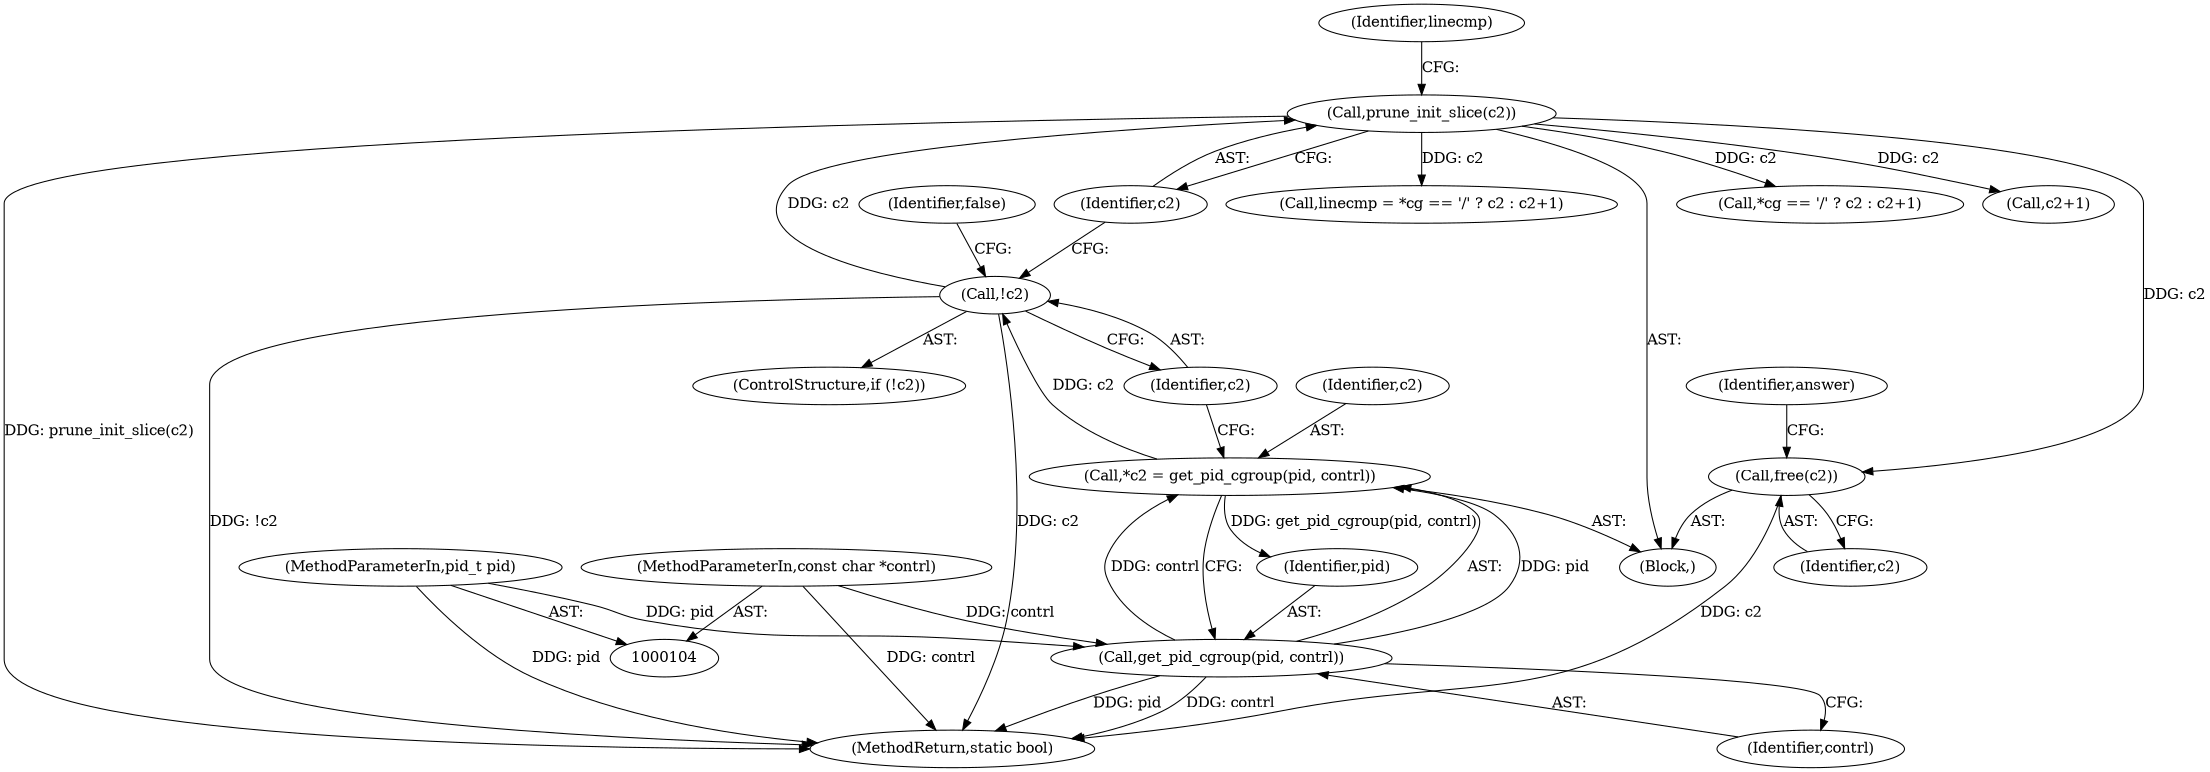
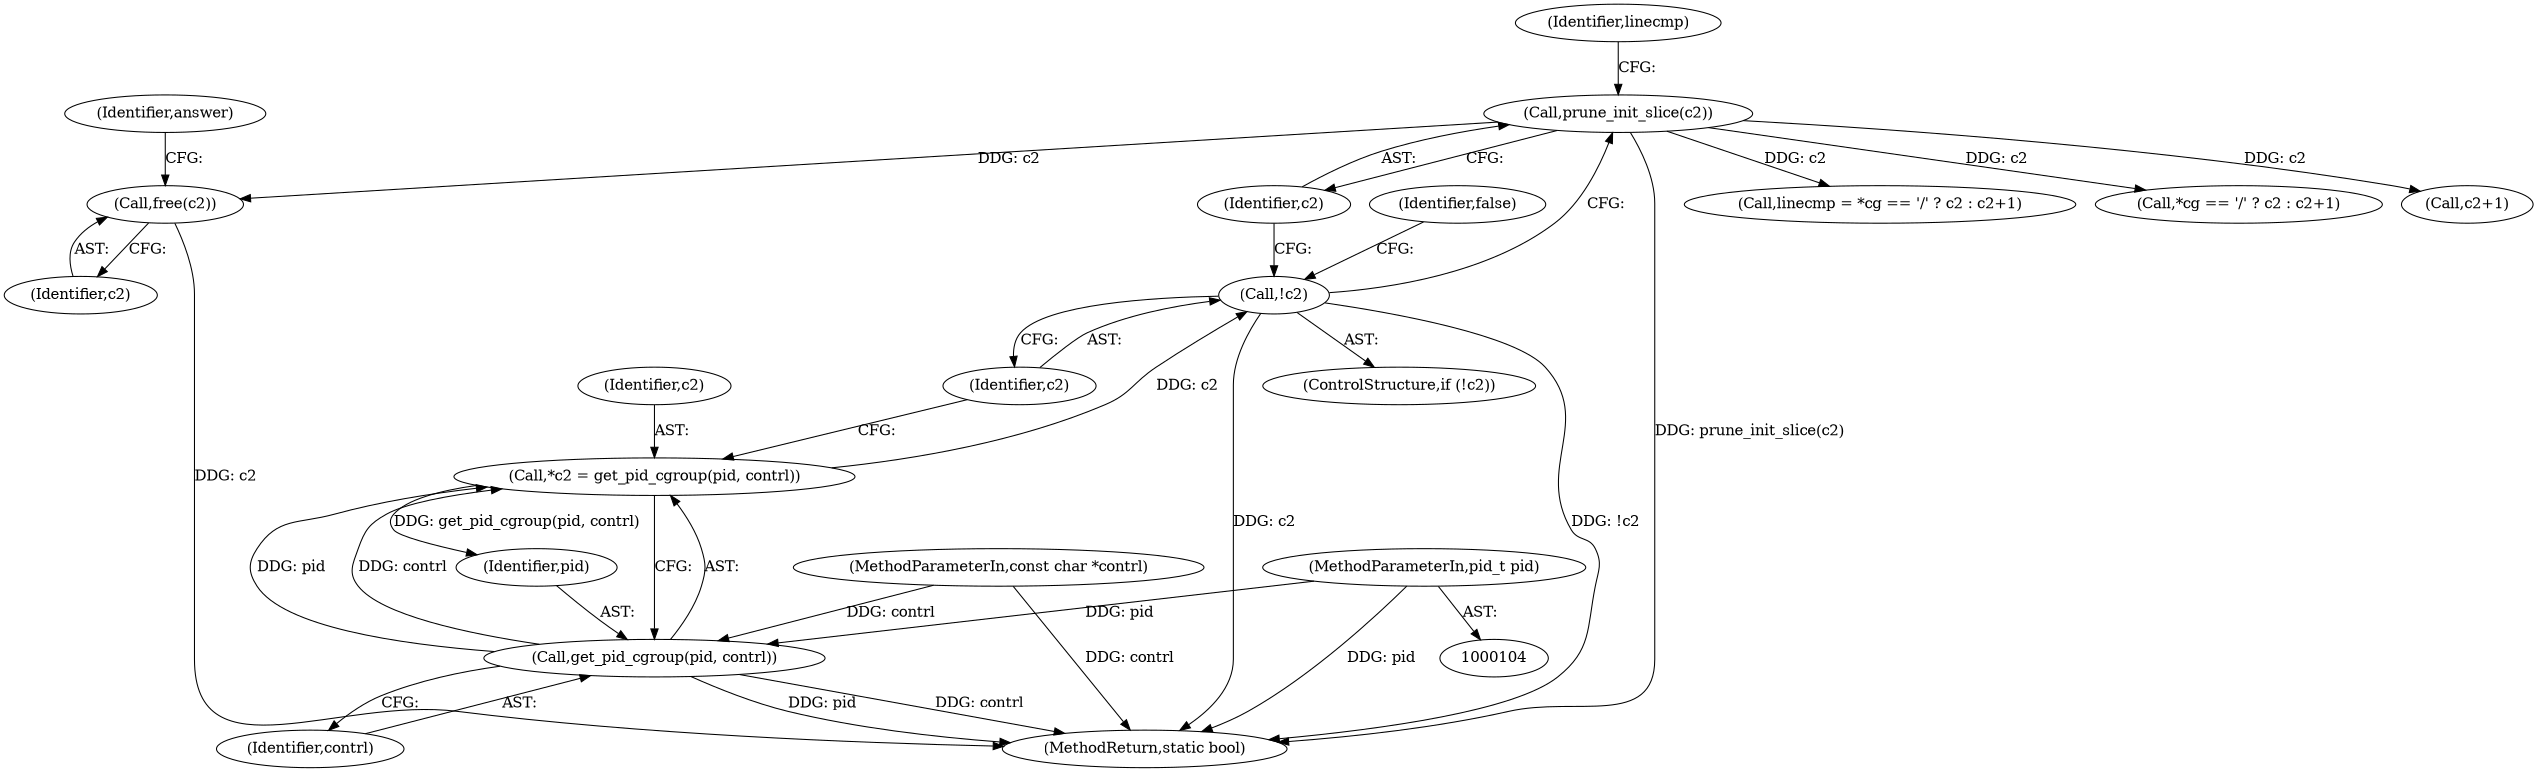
edge "(Call,!c2)" -> "(Call,prune_init_slice(c2))": label "DDG: c2" -> "CFG: "
node "(Block,)": removed
edge "(MethodParameterIn,const char *contrl)" -> "1000104": removed, label "AST:"
